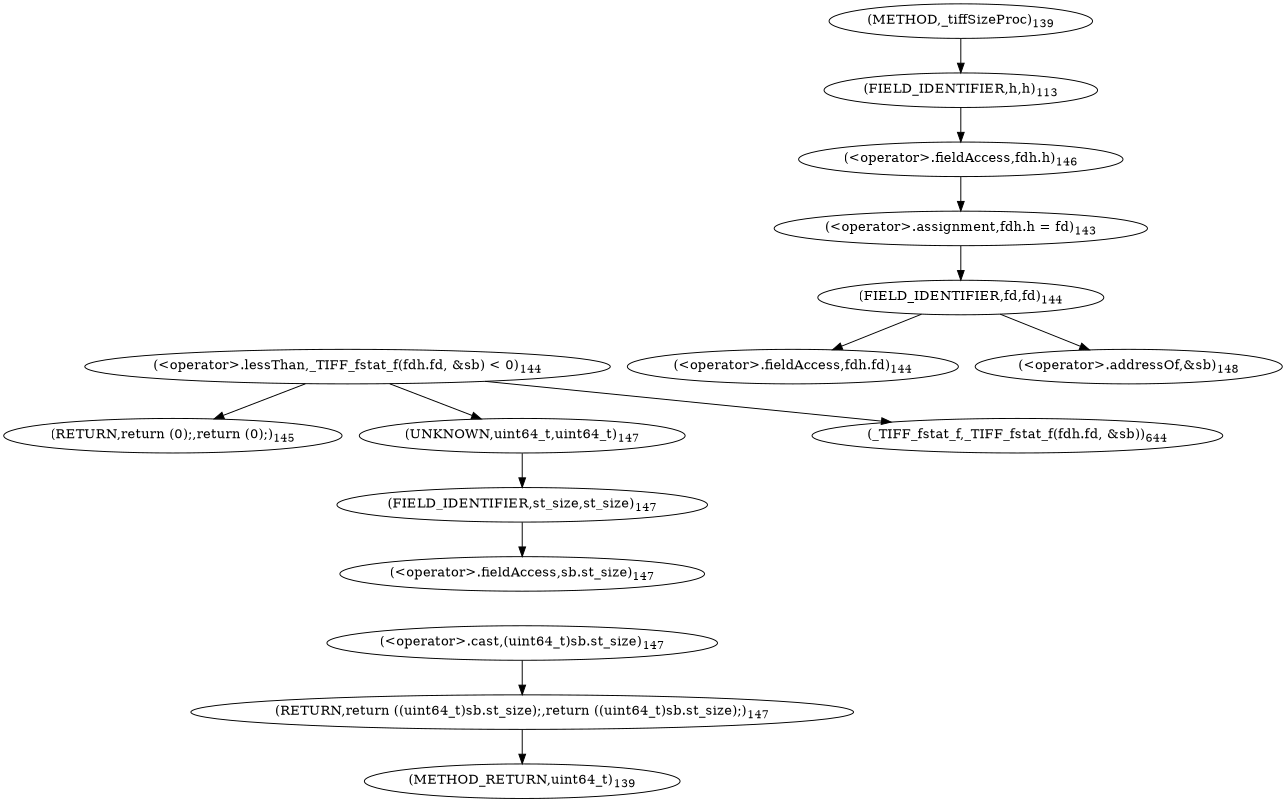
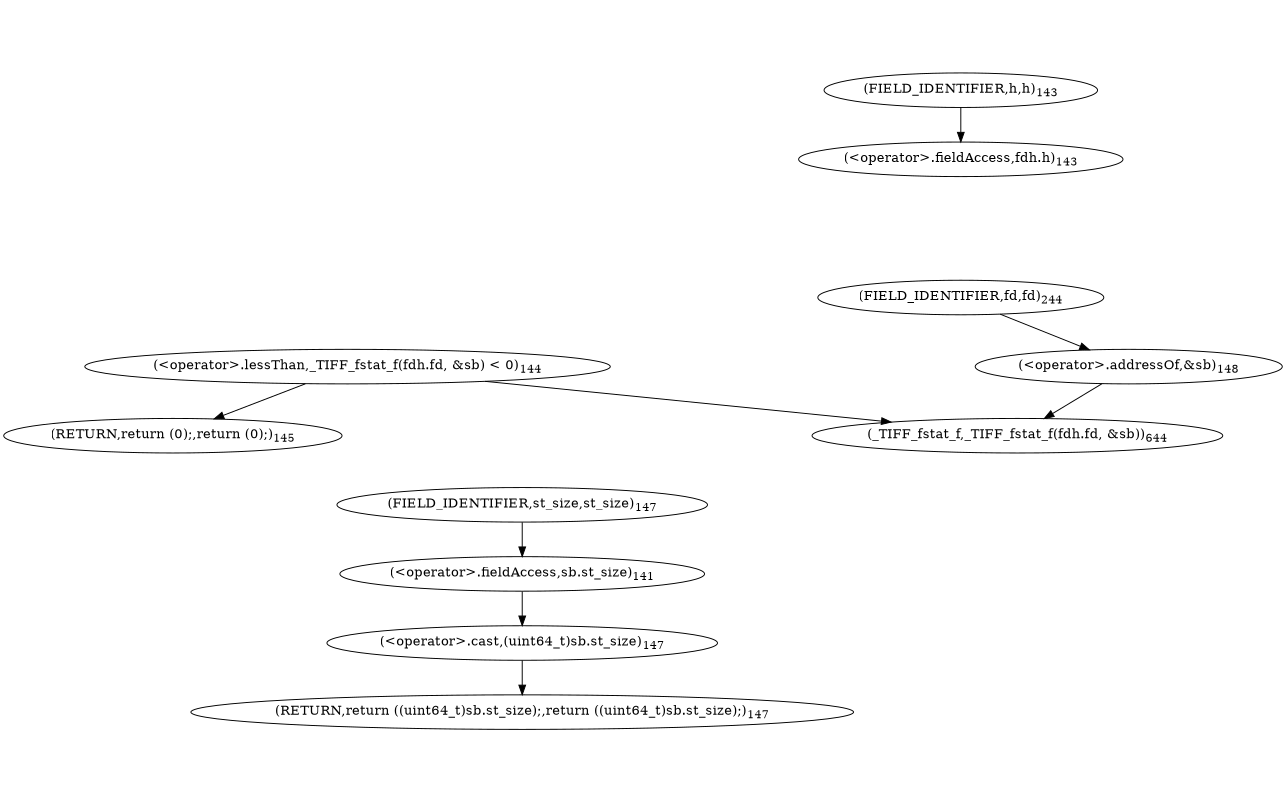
node "(METHOD,_tiffSizeProc)": removed
node "(FIELD_IDENTIFIER,h,h)": text "113" -> "143"
node "(<operator>.fieldAccess,fdh.h)": text "146" -> "143"
node "(<operator>.assignment,fdh.h = fd)": removed
node "(FIELD_IDENTIFIER,fd,fd)": text "144" -> "244"
node "(<operator>.fieldAccess,fdh.fd)": removed
edge "(<operator>.addressOf,&sb)" -> "(_TIFF_fstat_f,_TIFF_fstat_f(fdh.fd, &sb))": added
node "(UNKNOWN,uint64_t,uint64_t)": removed
node "(<operator>.fieldAccess,sb.st_size)": text "147" -> "141"
edge "(<operator>.fieldAccess,sb.st_size)" -> "(<operator>.cast,(uint64_t)sb.st_size)": added
node "(METHOD_RETURN,uint64_t)": removed
